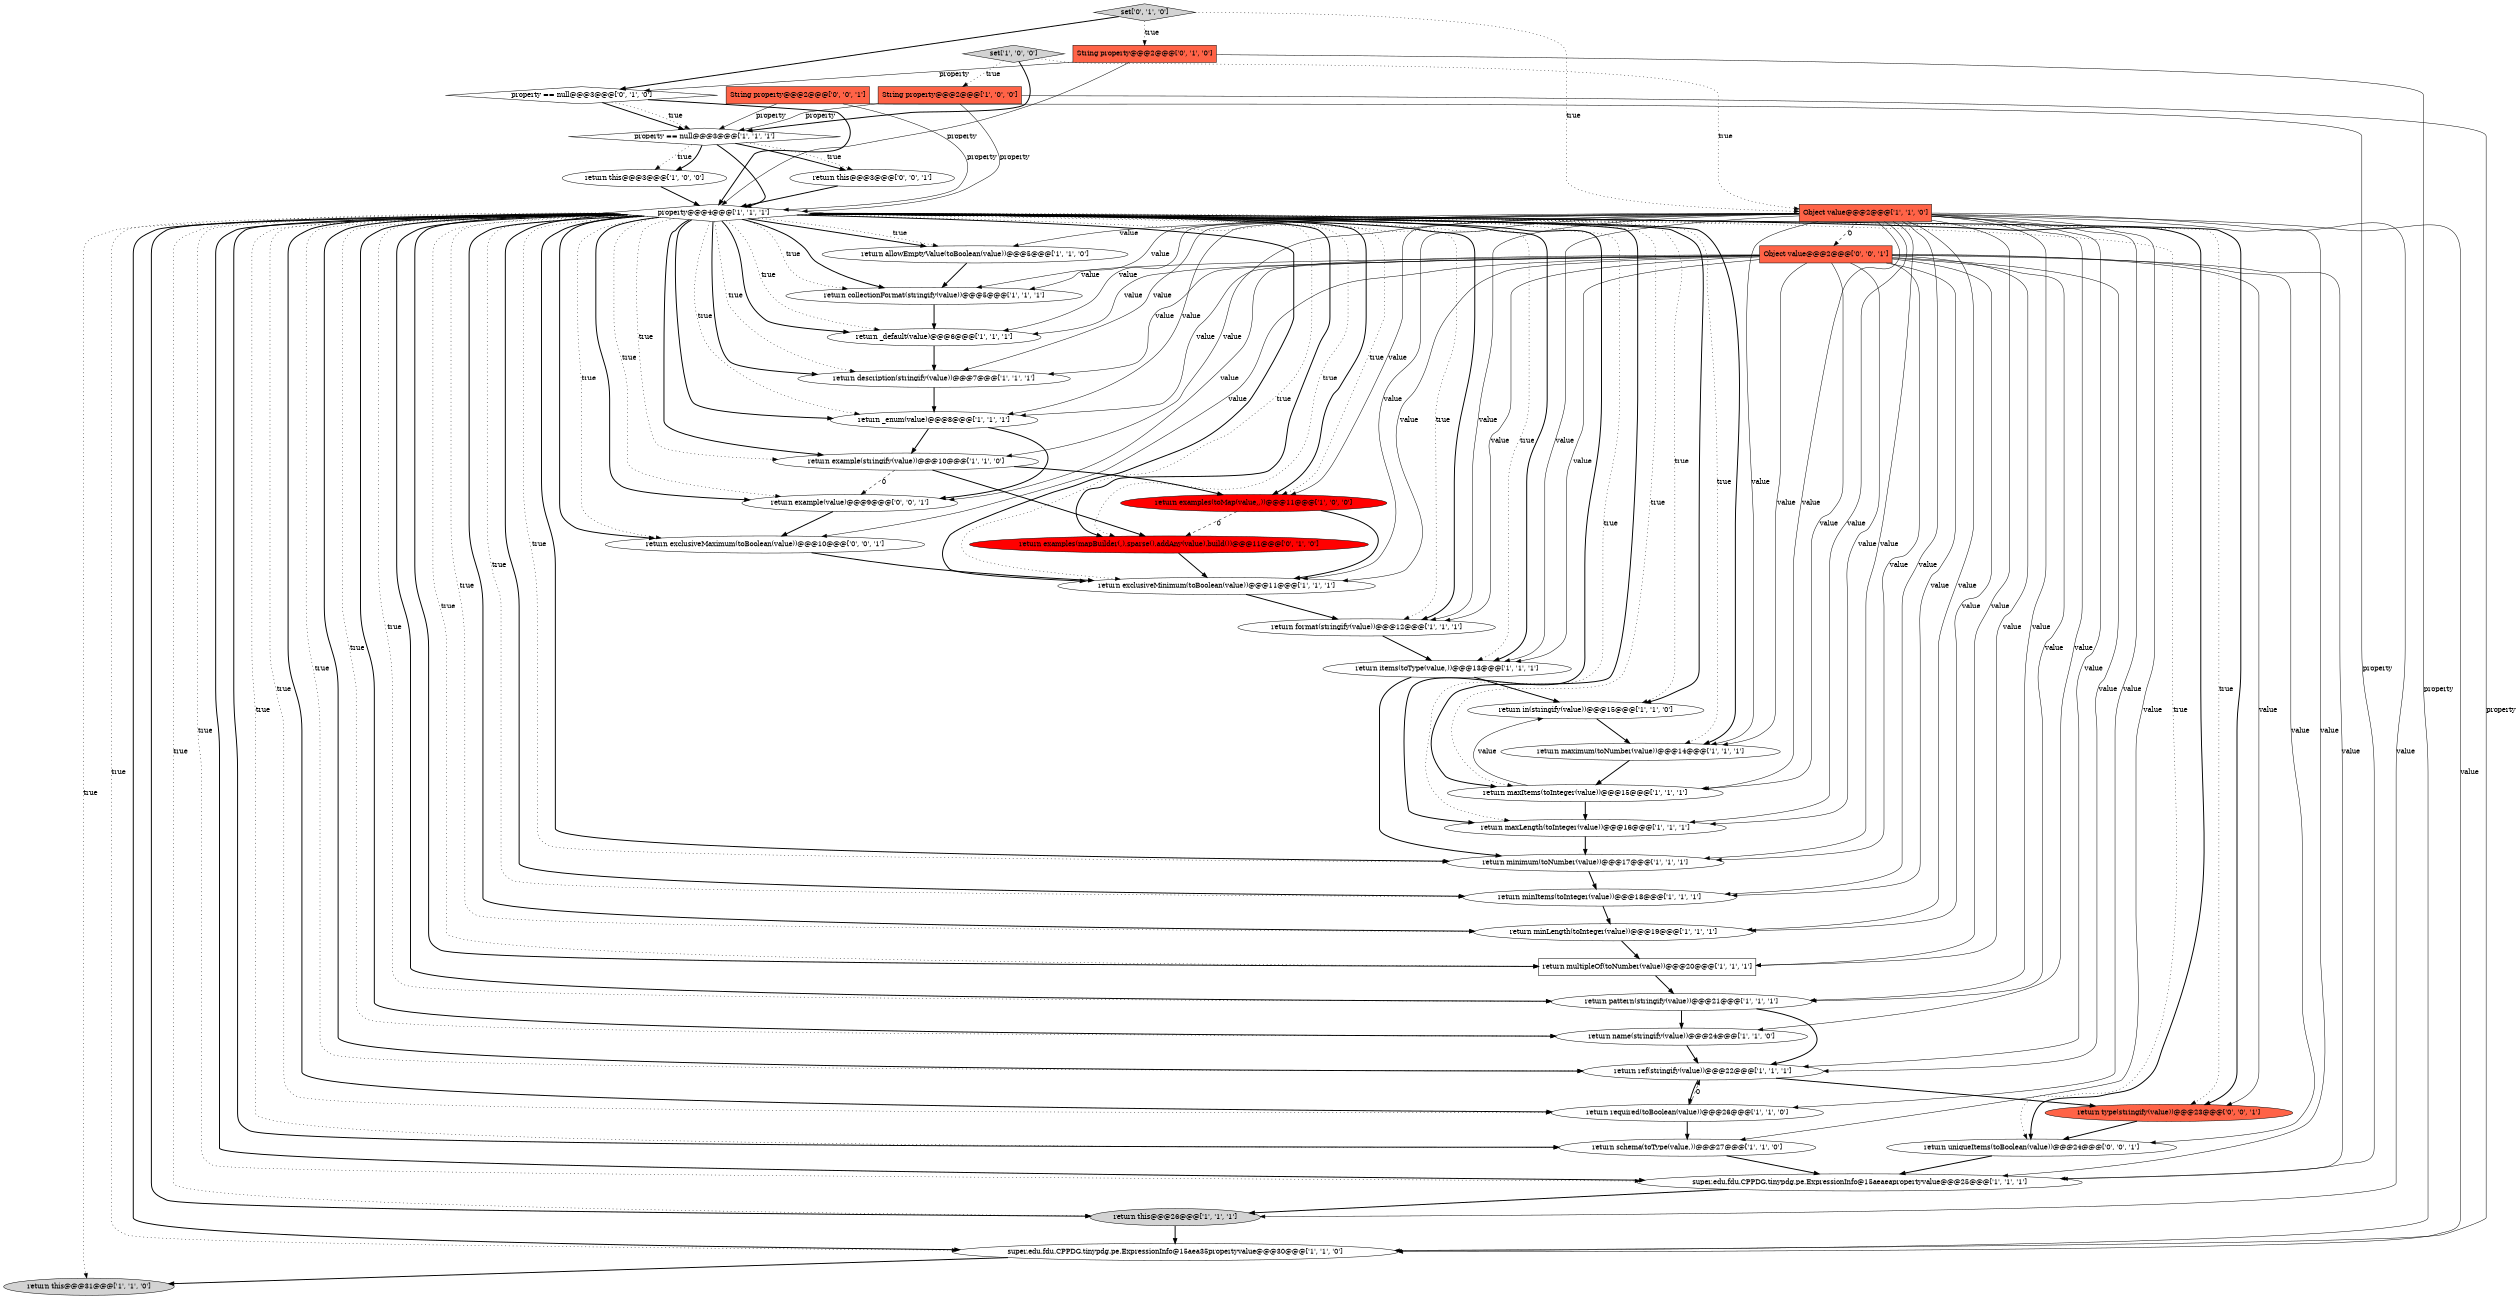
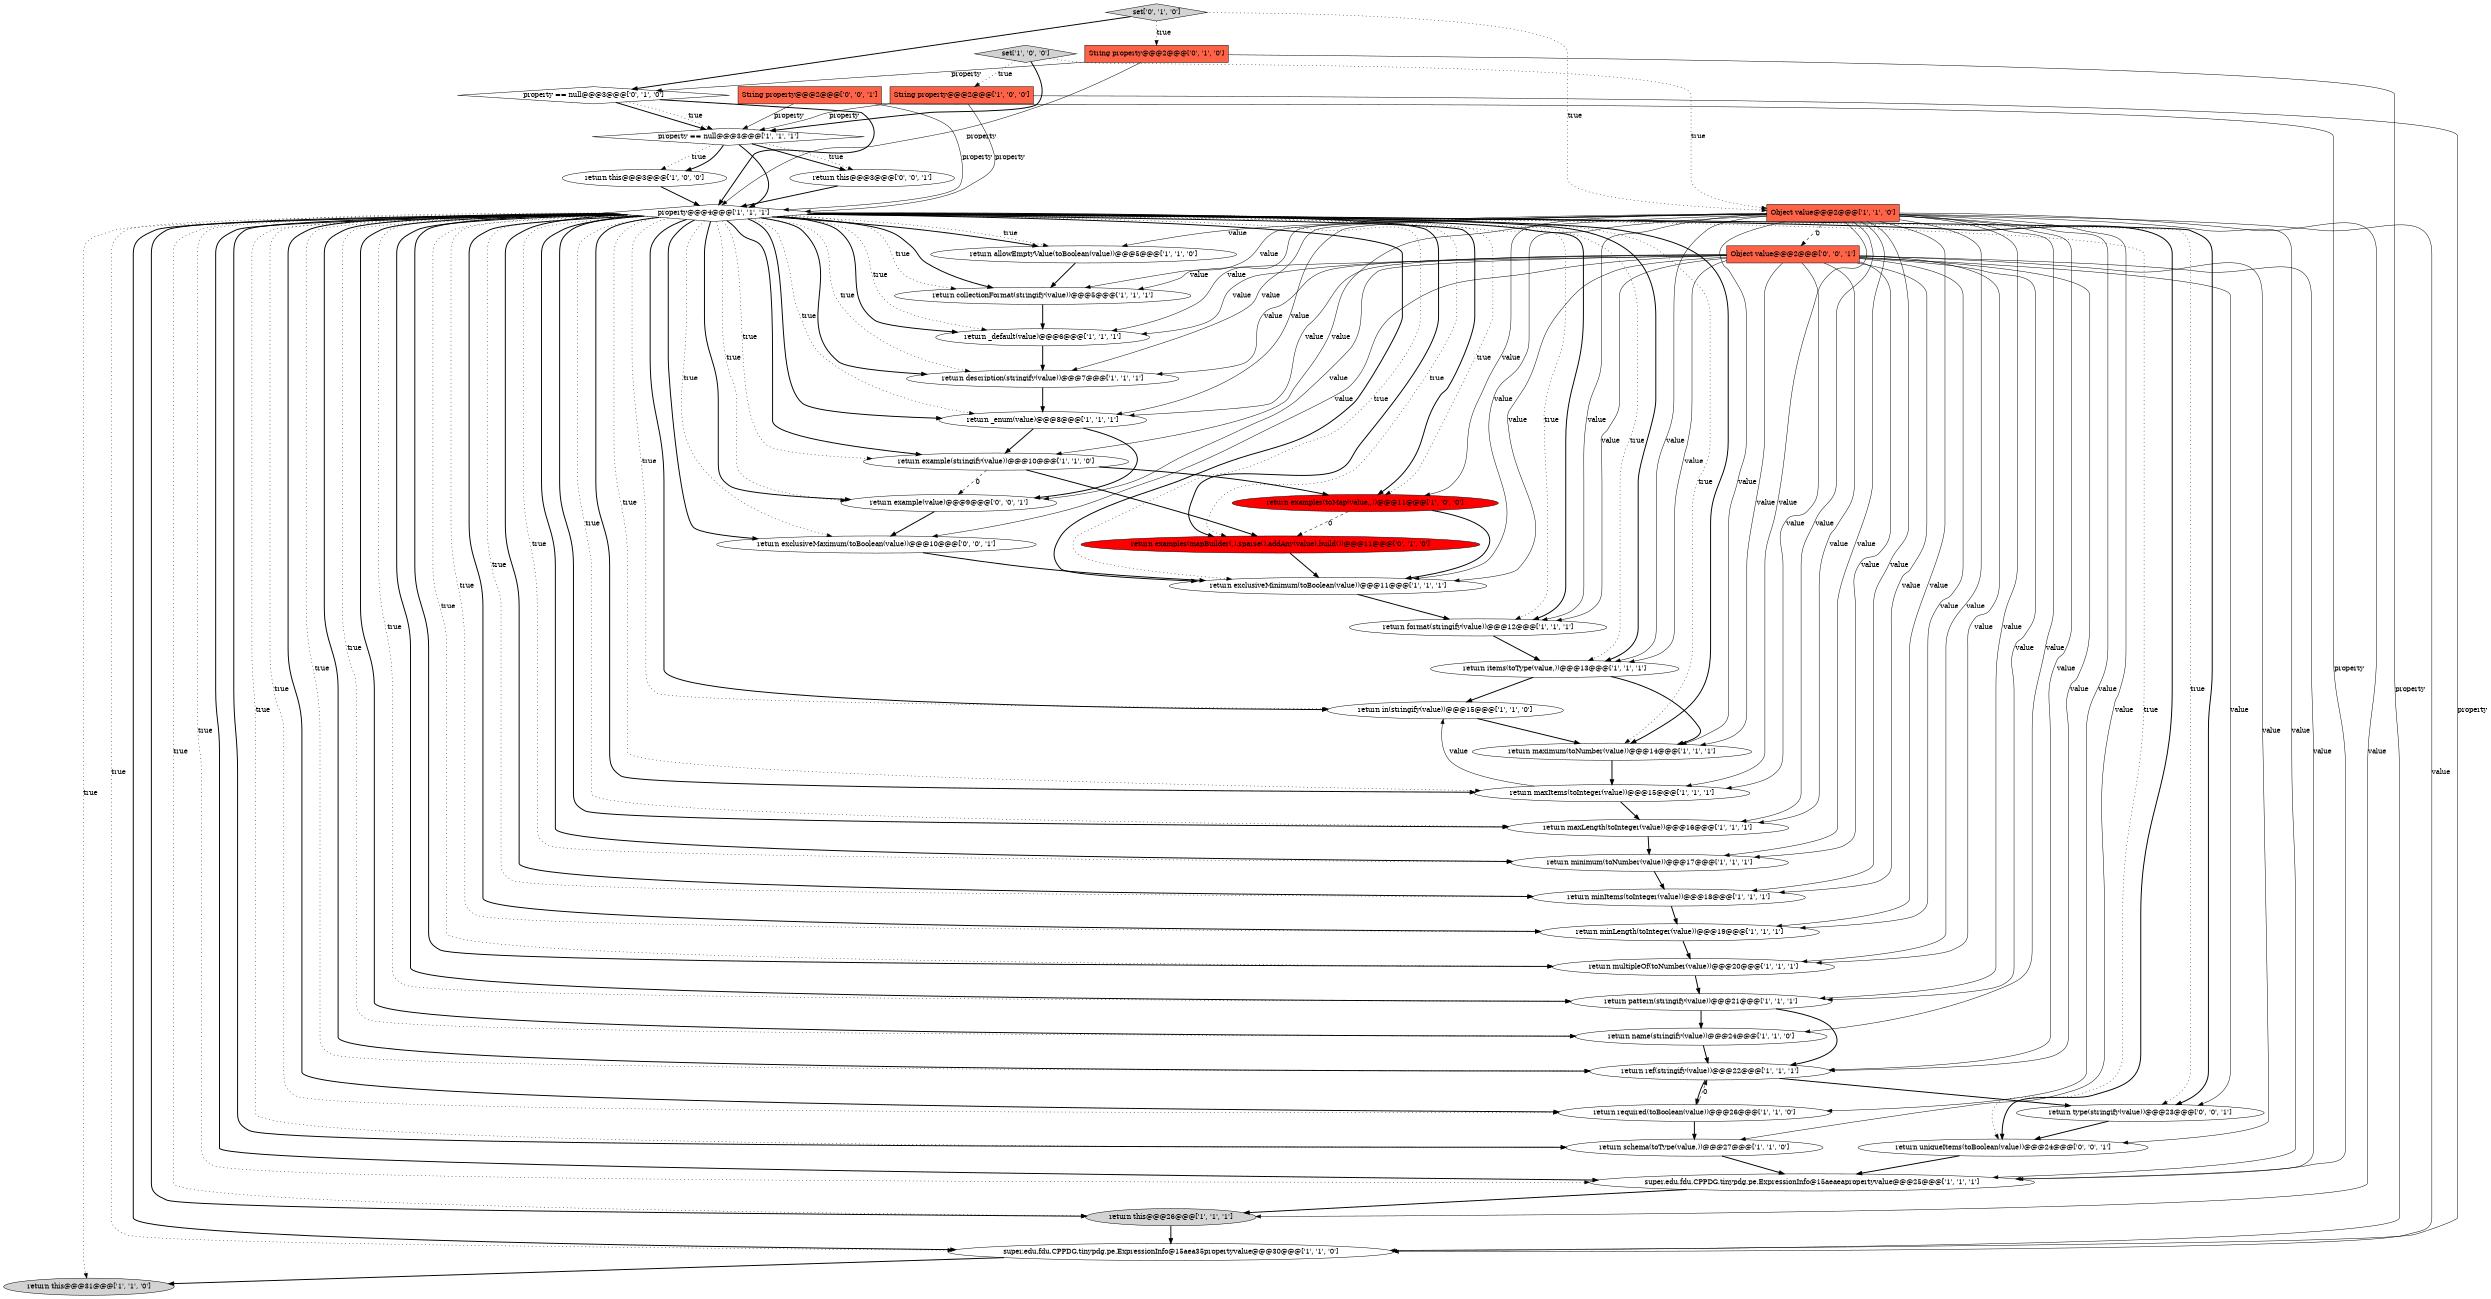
edge "return items(toType(value,))@@@13@@@['1', '1', '1']" -> "return minimum(toNumber(value))@@@17@@@['1', '1', '1']": now "return items(toType(value,))@@@13@@@['1', '1', '1']" -> "return maximum(toNumber(value))@@@14@@@['1', '1', '1']"
node "return multipleOf(toNumber(value))@@@20@@@['1', '1', '1']": shape box -> ellipse
node "return type(stringify(value))@@@23@@@['0', '0', '1']": fillcolor tomato -> white
